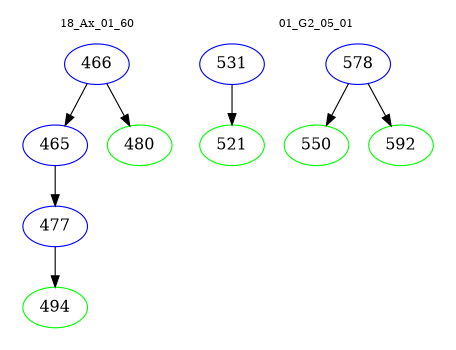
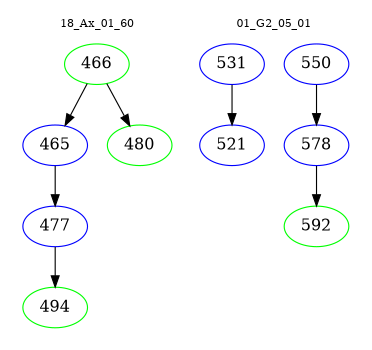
node "466": color blue -> green
edge "578" -> "550": reversed
node "521": color green -> blue
node "550": color green -> blue
